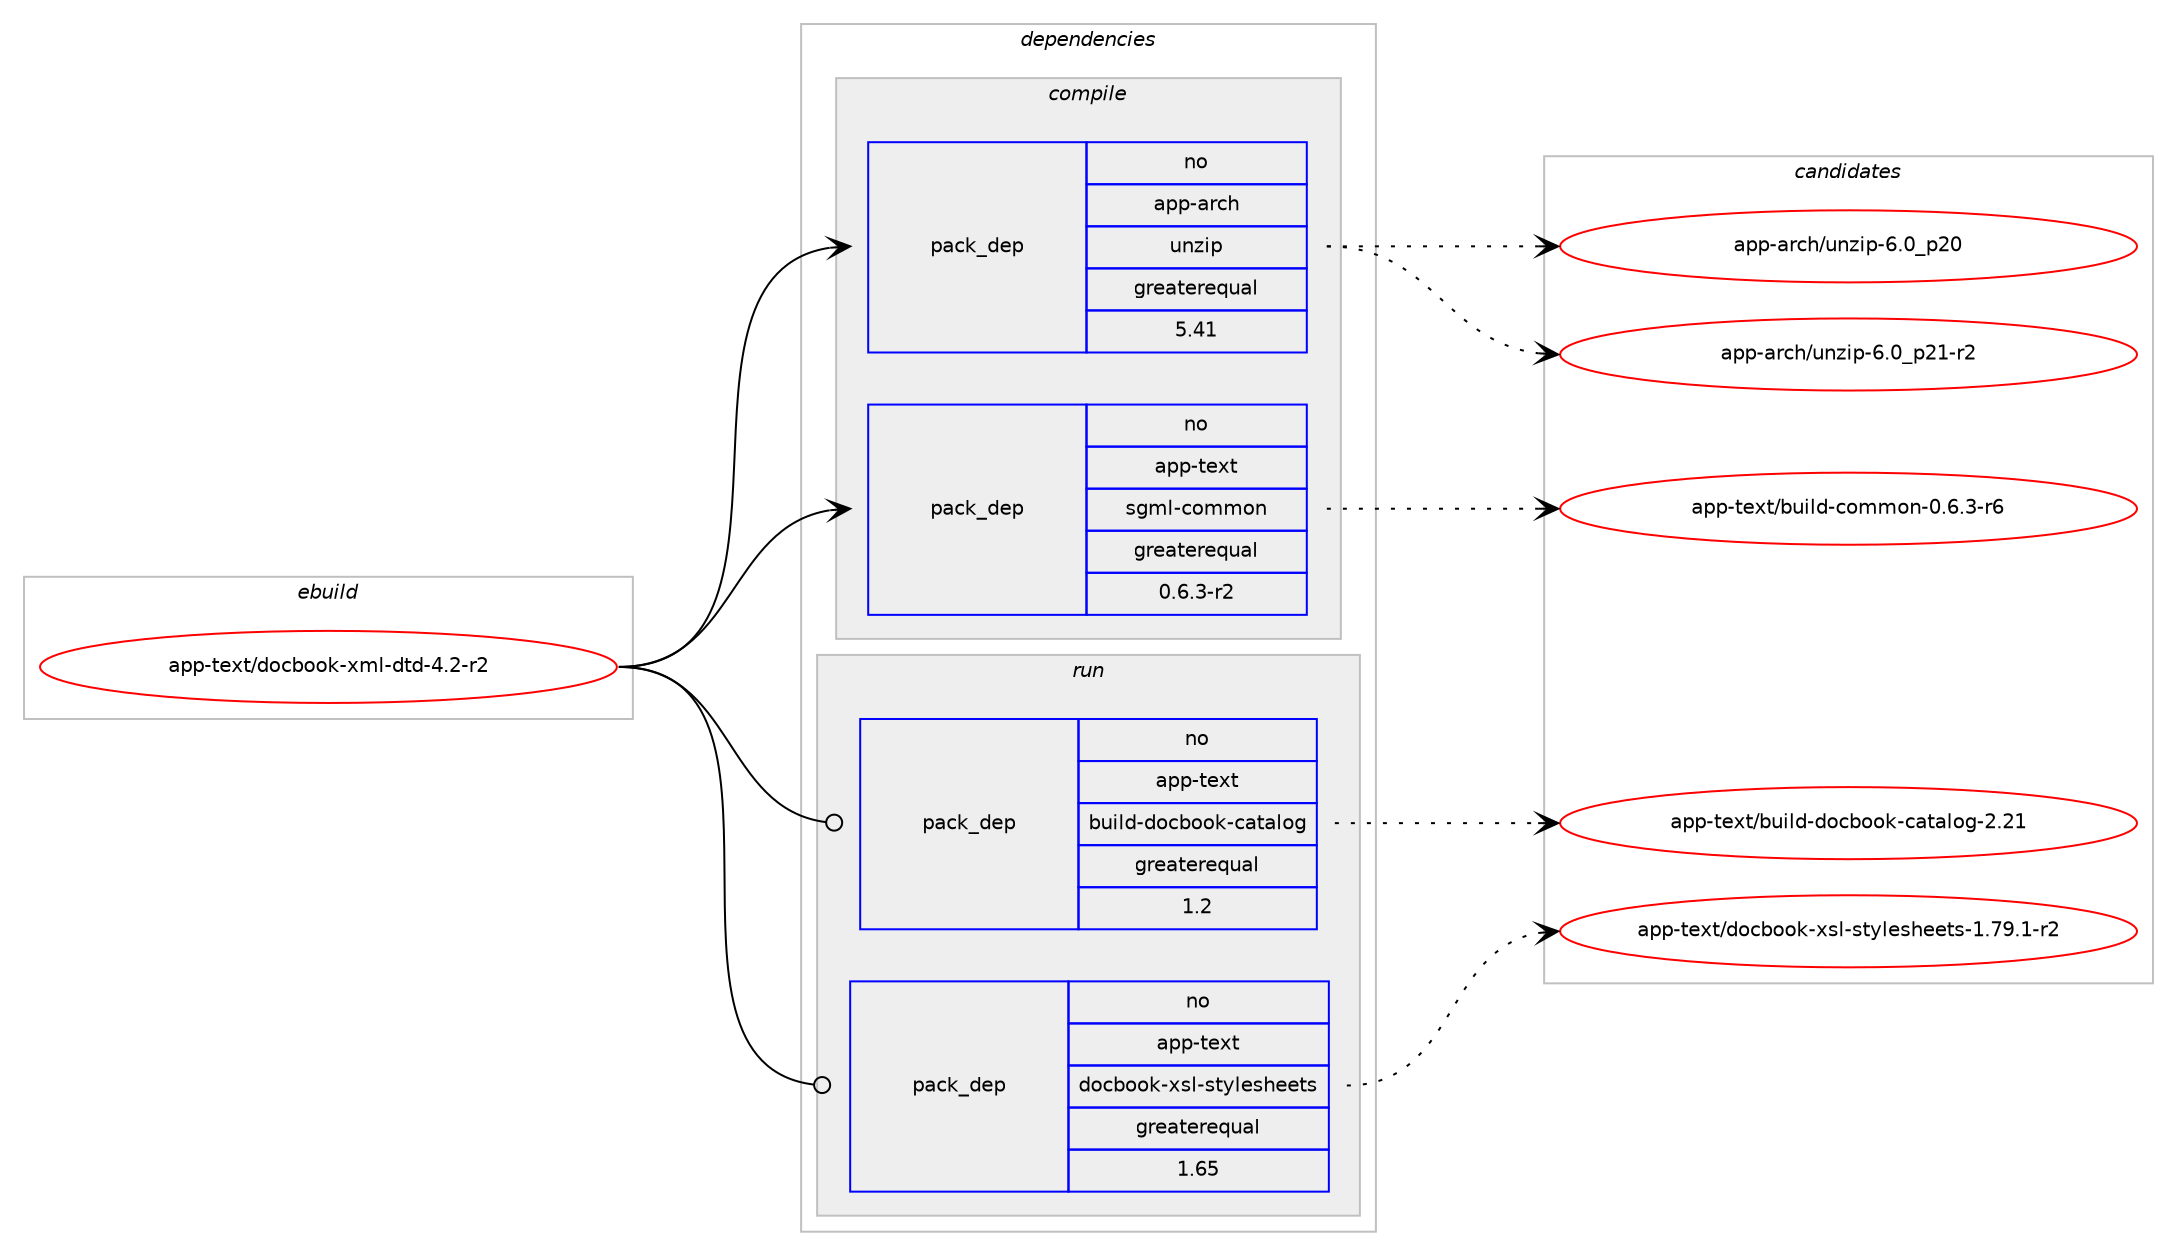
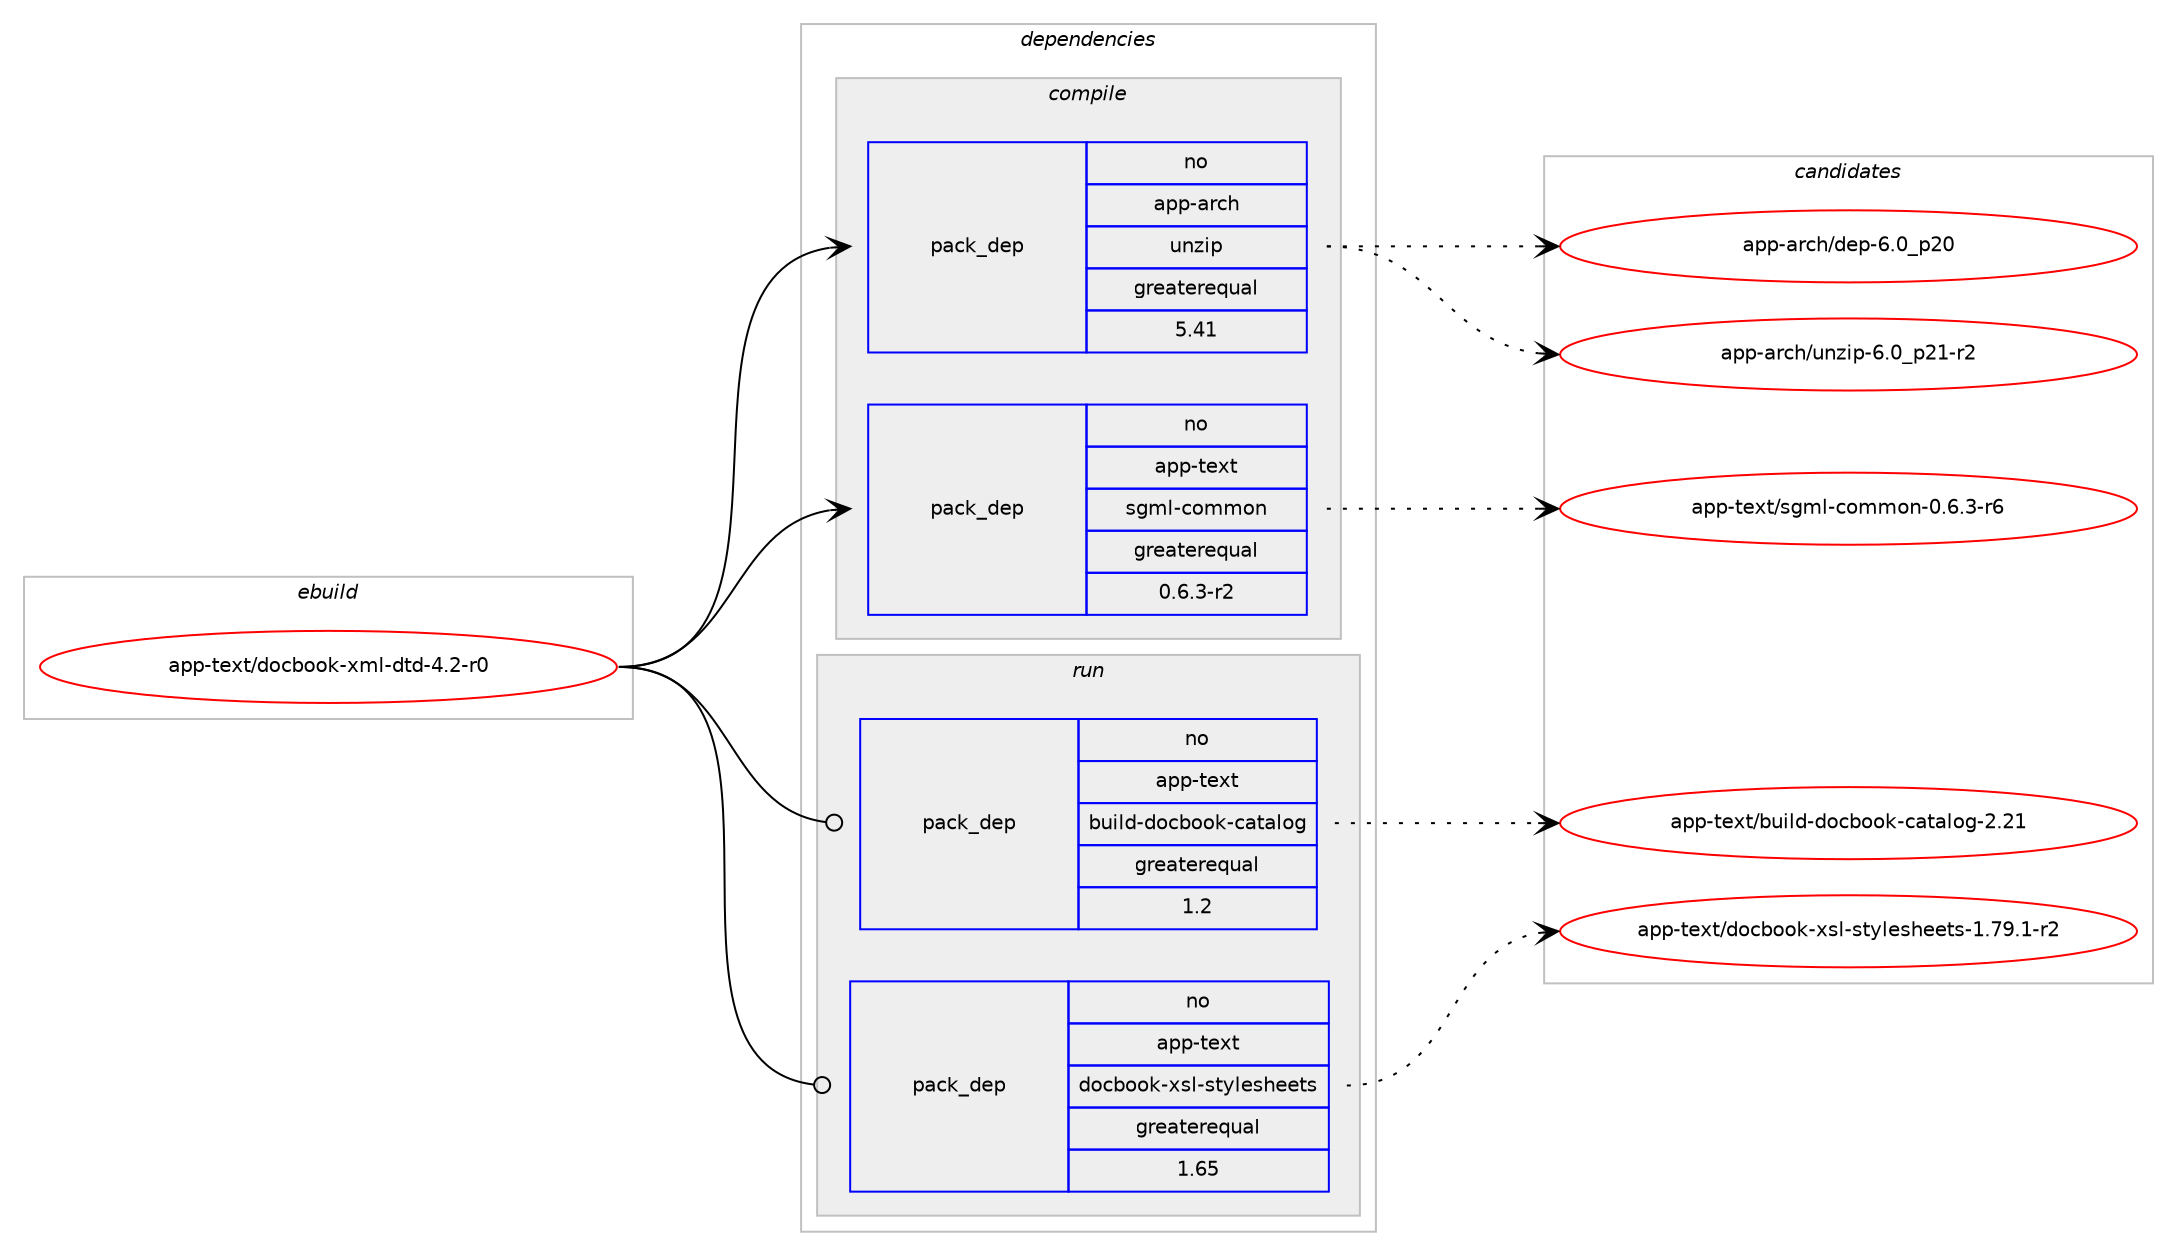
node "app-arch/unzip-6.0_p20": label "app-arch/unzip-6.0_p20" -> "app-arch/dep-6.0_p20"
node "app-text/build-common-0.6.3-r6": label "app-text/build-common-0.6.3-r6" -> "app-text/sgml-common-0.6.3-r6"
node "app-text/docbook-xml-dtd-4.2-r2": label "app-text/docbook-xml-dtd-4.2-r2" -> "app-text/docbook-xml-dtd-4.2-r0"
